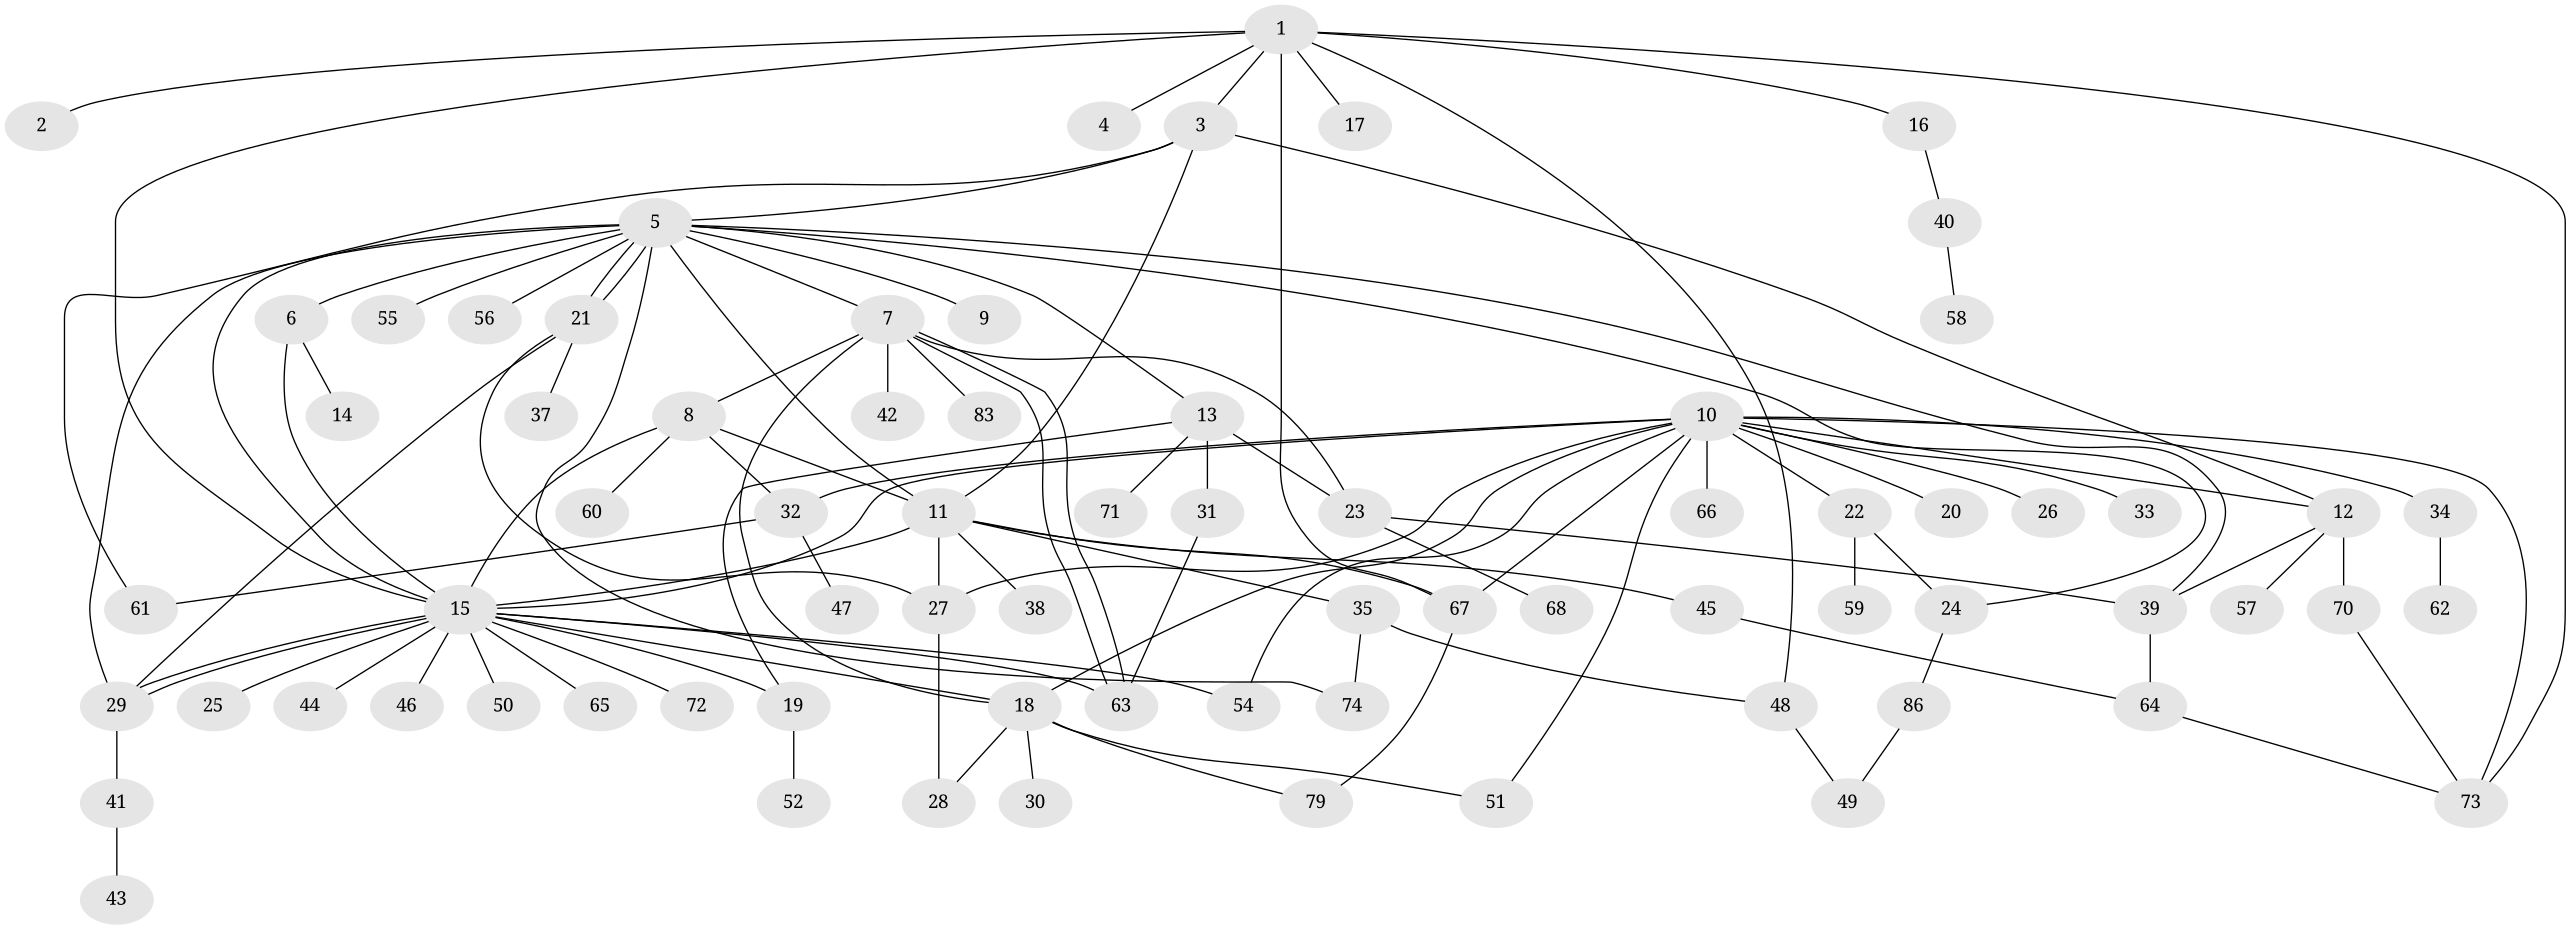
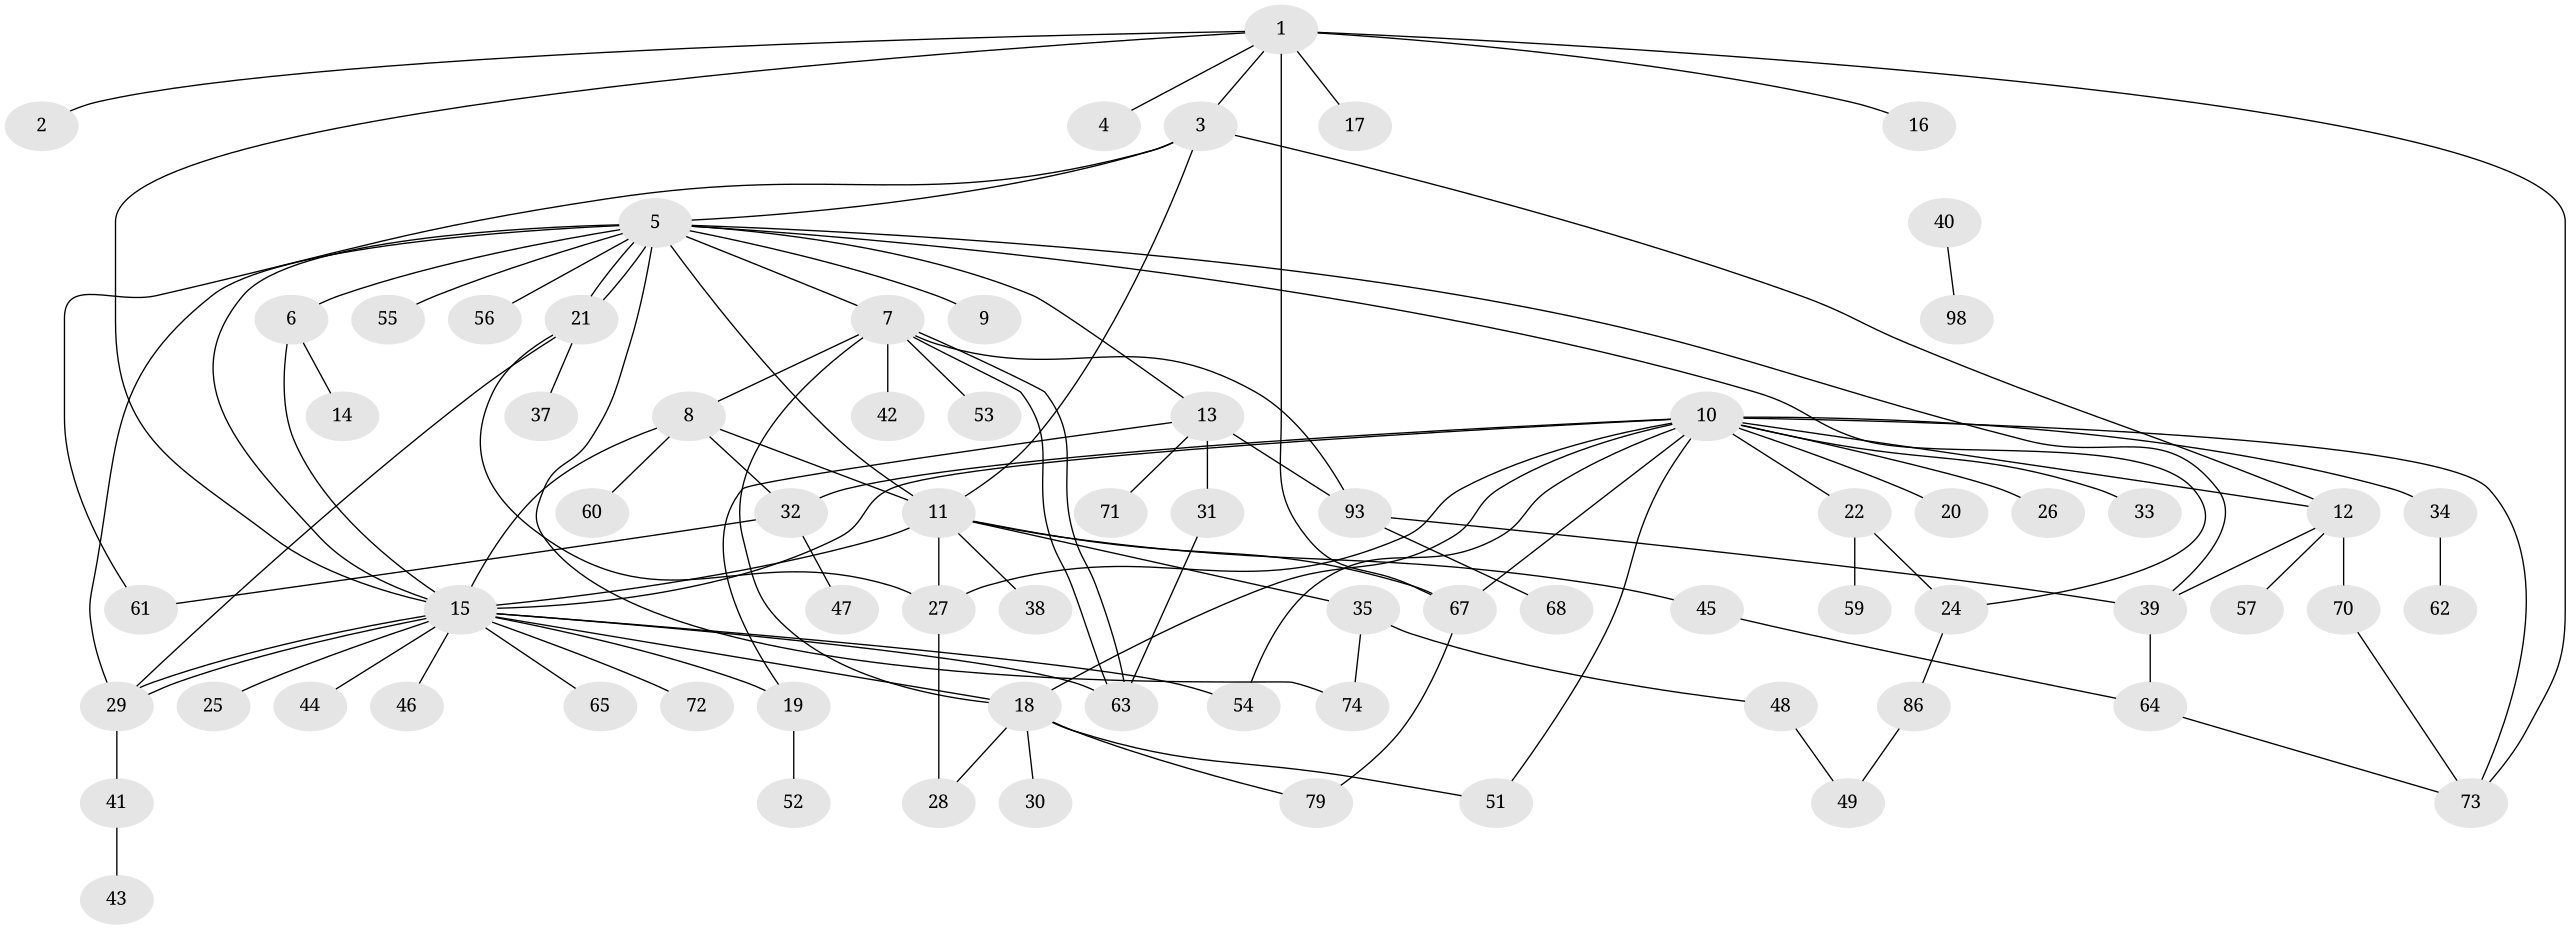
edge "16" -- "40": removed
edge "1" -- "48": removed
node "58": label "58" -> "98"
node "83": label "83" -> "53"
node "23": label "23" -> "93"
node "66": removed
node "50": removed
